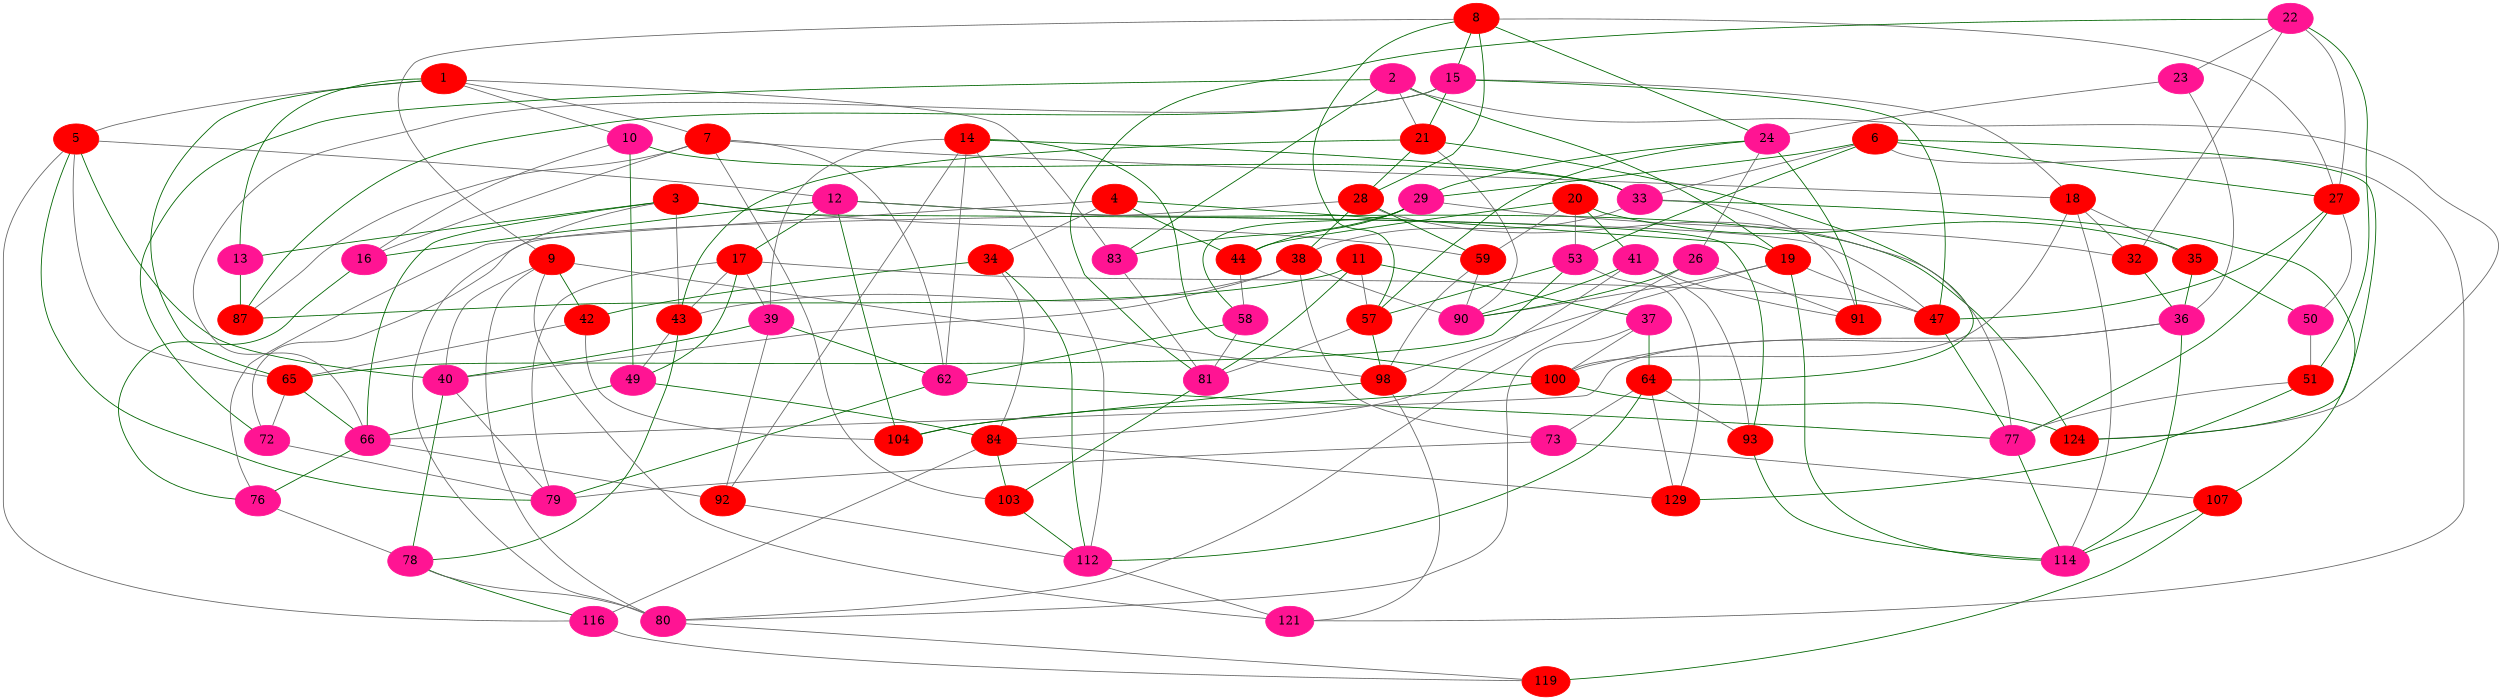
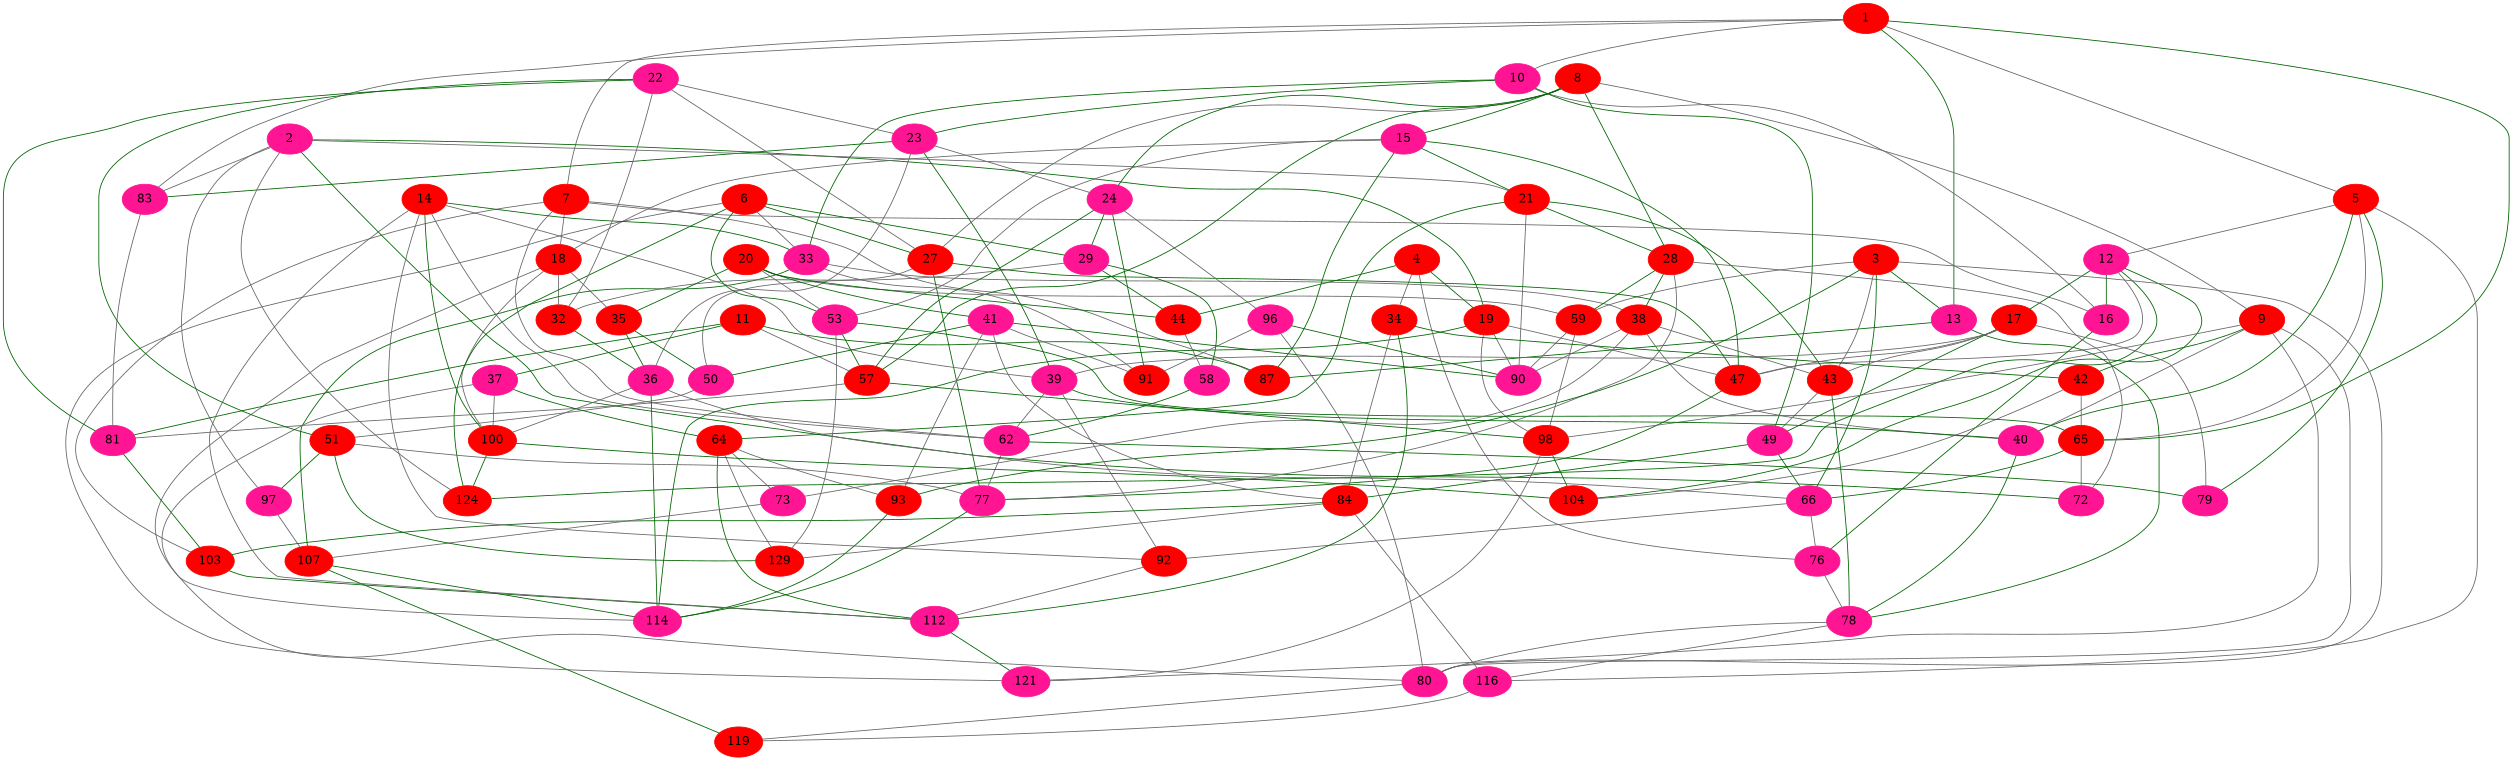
edge "10" -- "23": added
edge "15" -- "66": now "15" -- "53"
edge "2" -- "83": color darkgreen -> gray40
edge "29" -- "83": now "23" -- "83"
edge "23" -- "39": added
node "26": label "26" -> "96"
edge "39" -- "62": color darkgreen -> gray40
edge "58" -- "81": removed
edge "41" -- "50": added
edge "62" -- "77": color darkgreen -> gray40
edge "40" -- "79": removed
edge "73" -- "79": removed
edge "66" -- "76": color darkgreen -> gray40
edge "72" -- "79": removed
node "97": added
edge "13" -- "78": added
edge "112" -- "121": color gray40 -> darkgreen
edge "78" -- "116": color darkgreen -> gray40
